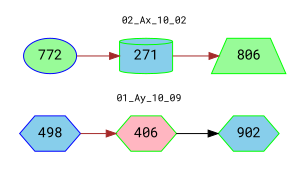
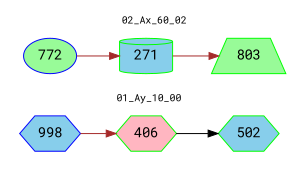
cluster "02_Ax_10_02": label "02_Ax_10_02" -> "02_Ax_60_02"
node "806": label "806" -> "803"
cluster "01_Ay_10_09": label "01_Ay_10_09" -> "01_Ay_10_00"
node "498": label "498" -> "998"
node "902": label "902" -> "502"
